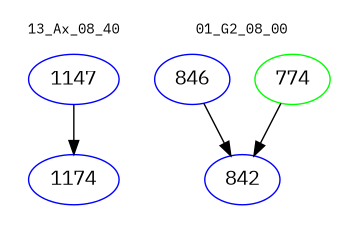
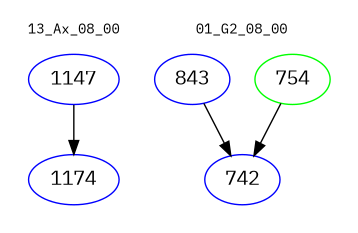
cluster "13_Ax_08_40": label "13_Ax_08_40" -> "13_Ax_08_00"
node "846": label "846" -> "843"
node "774": label "774" -> "754"
node "842": label "842" -> "742"
